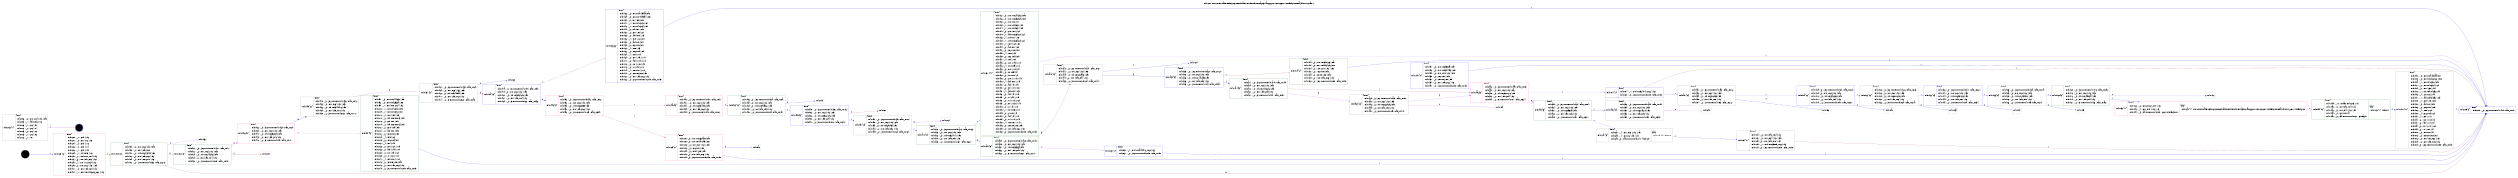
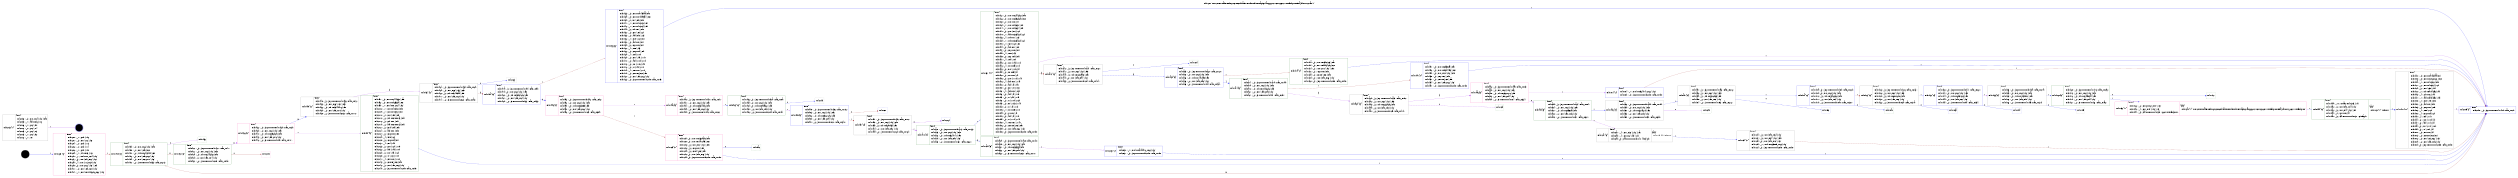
edge "0x401a74 [25]" -> "0x401aa6 [25]": now "0x401a74 [25]" -> "0x401b91 [27]"
edge "0x401e14 [12]" -> "0x401af1 [25]": now "0x401ad8 [25]" -> "0x401af1 [25]"
edge "0x401a29 [25]" -> "0x401a42 [25]": now "0x401f61 [144]" -> "0x401a42 [25]"
